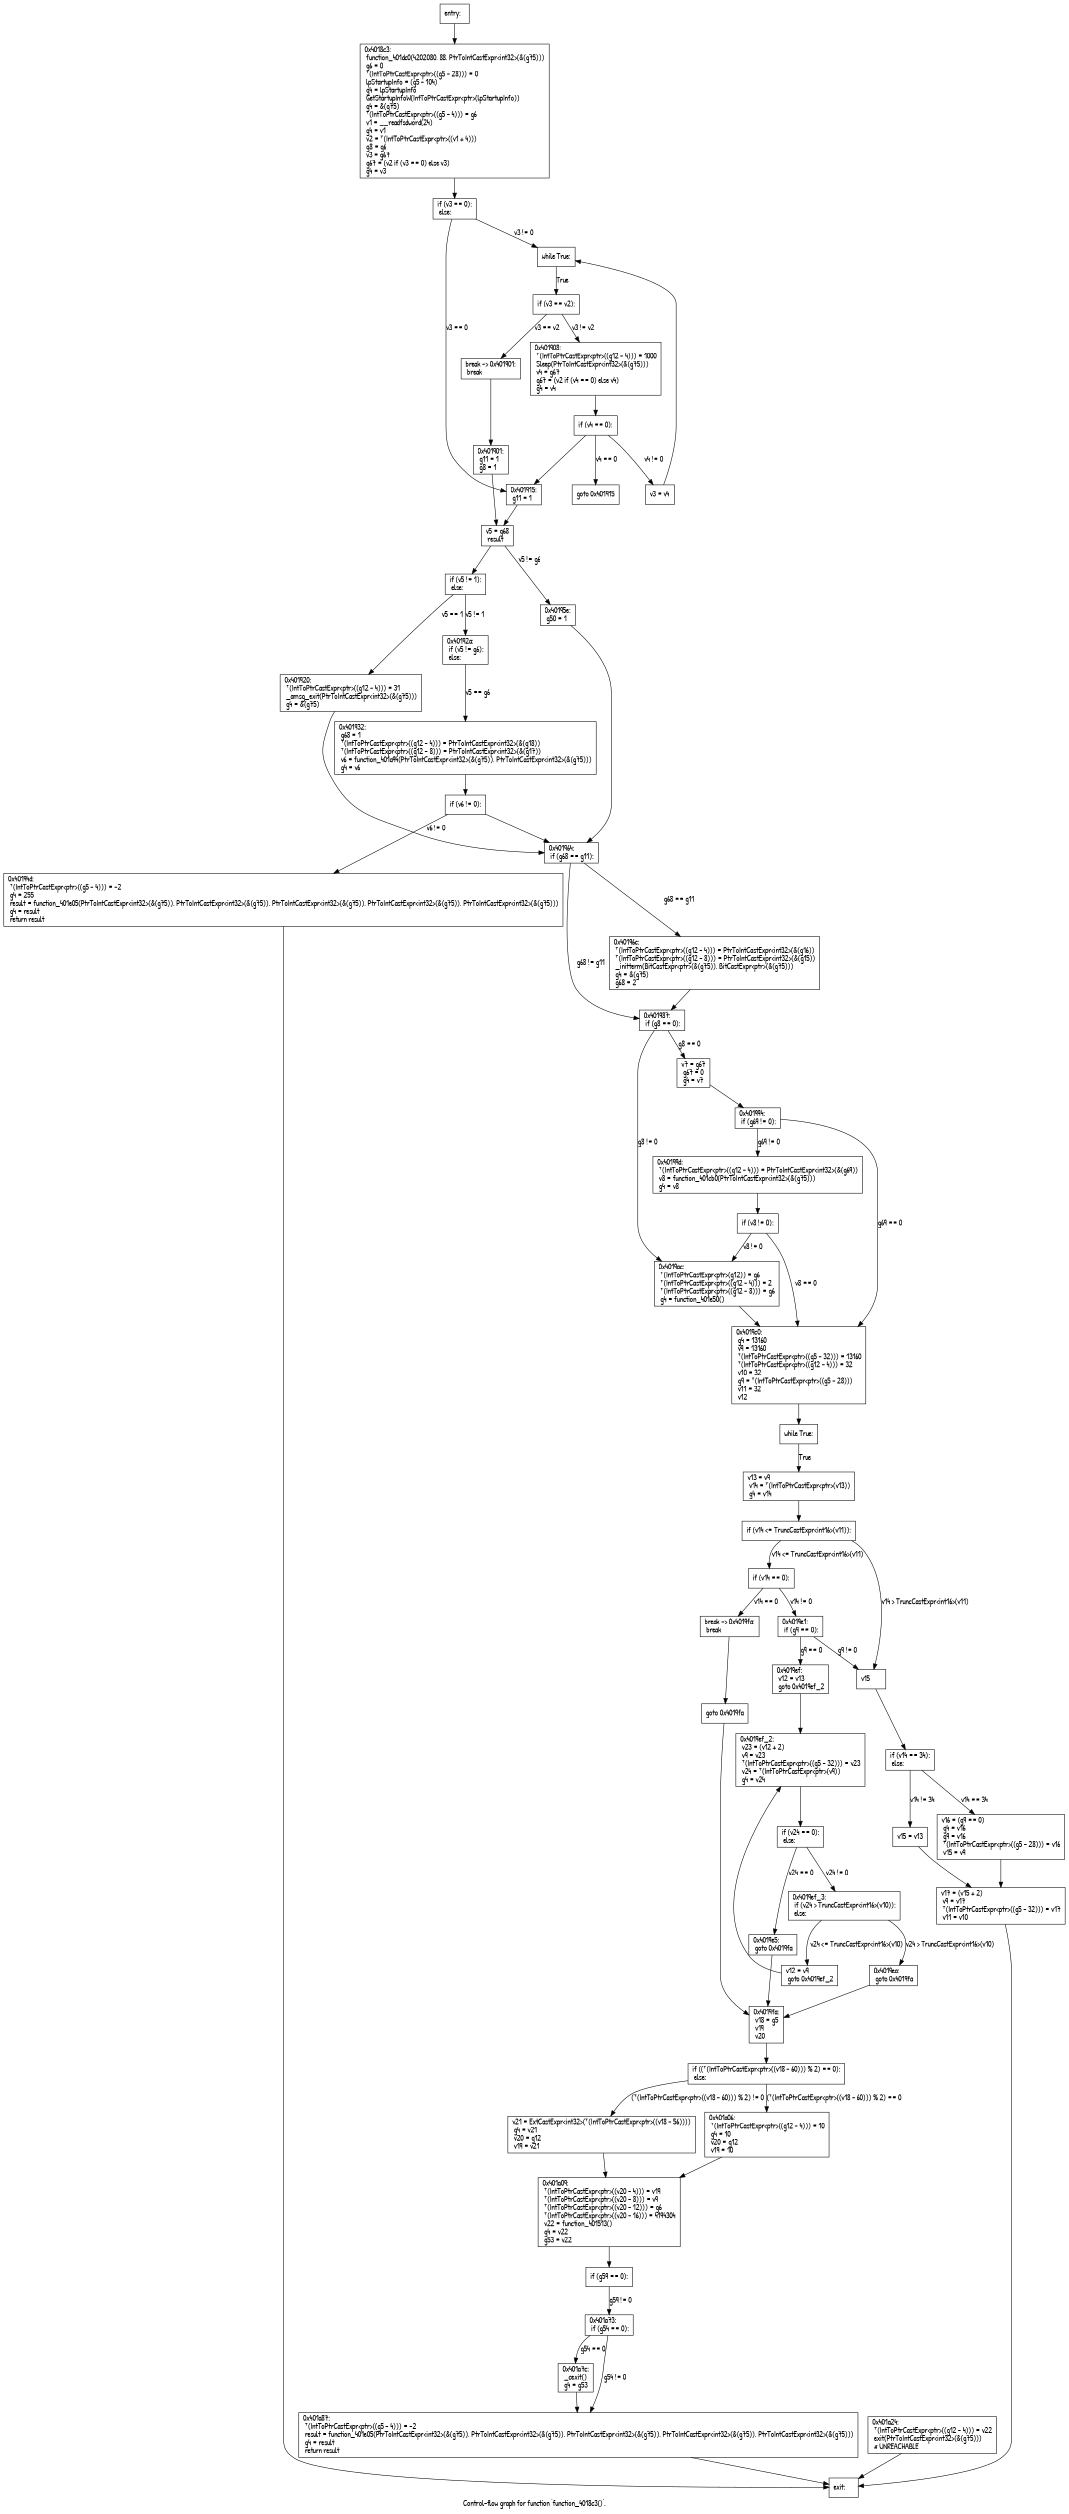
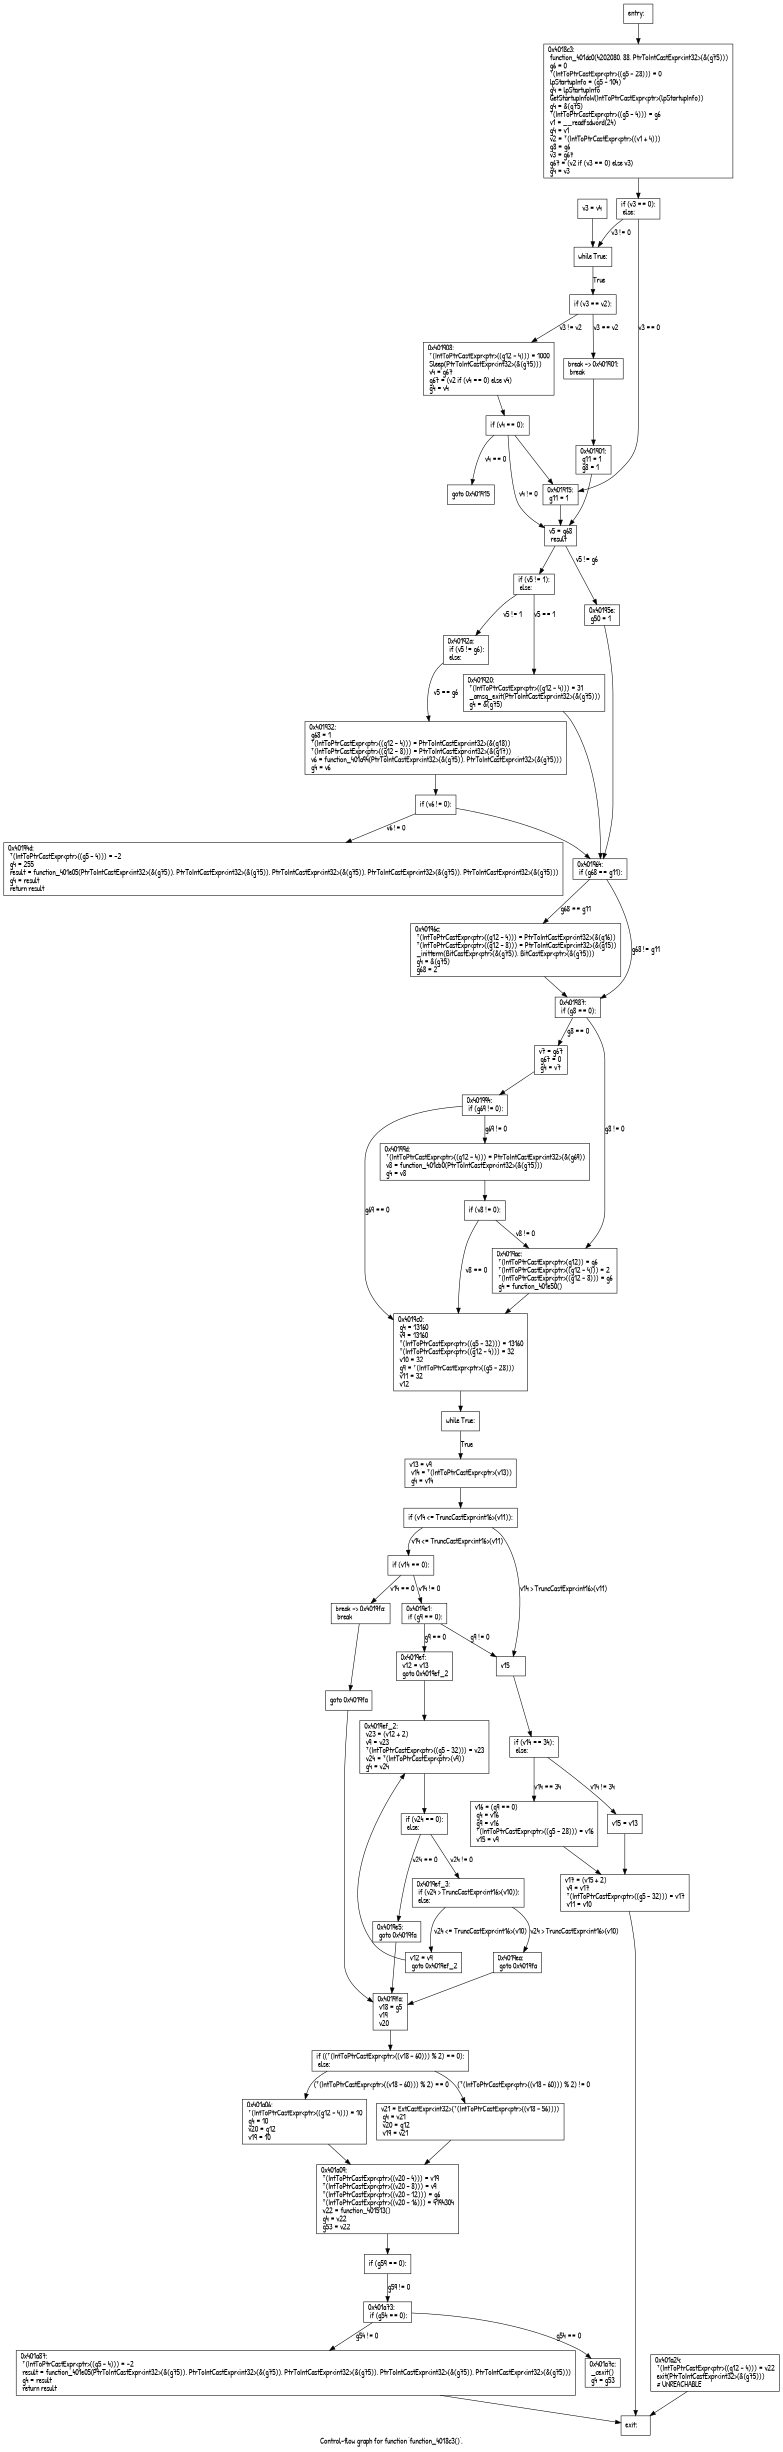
edge "if (v4 == 0):" -> "v3 = v4": now "if (v4 == 0):" -> "v5 = g68"
edge "0x40194d:" -> "exit:": removed
edge "0x401a7c:" -> "0x401a87:": removed
